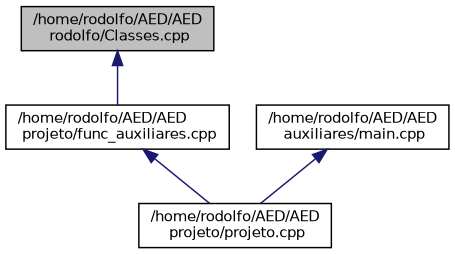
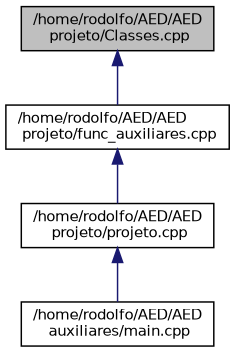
node "/home/rodolfo/AED/AED rodolfo/Classes.cpp": label "/home/rodolfo/AED/AED rodolfo/Classes.cpp" -> "/home/rodolfo/AED/AED projeto/Classes.cpp"
edge "/home/rodolfo/AED/AED projeto/projeto.cpp" -> "/home/rodolfo/AED/AED auxiliares/main.cpp": reversed
